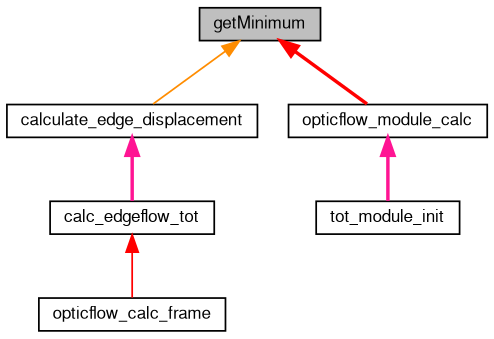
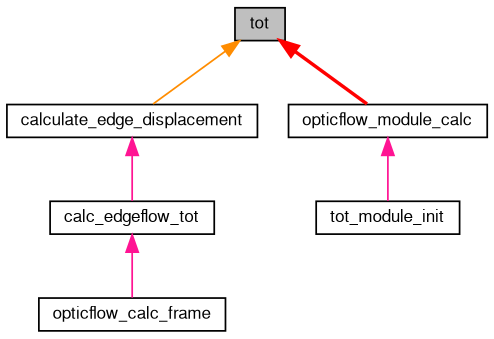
node "getMinimum": label "getMinimum" -> "tot"
edge "calc_edgeflow_tot" -> "calculate_edge_displacement": style bold -> solid
edge "tot_module_init" -> "opticflow_module_calc": style bold -> solid
edge "opticflow_calc_frame" -> "calc_edgeflow_tot": color red -> deeppink
